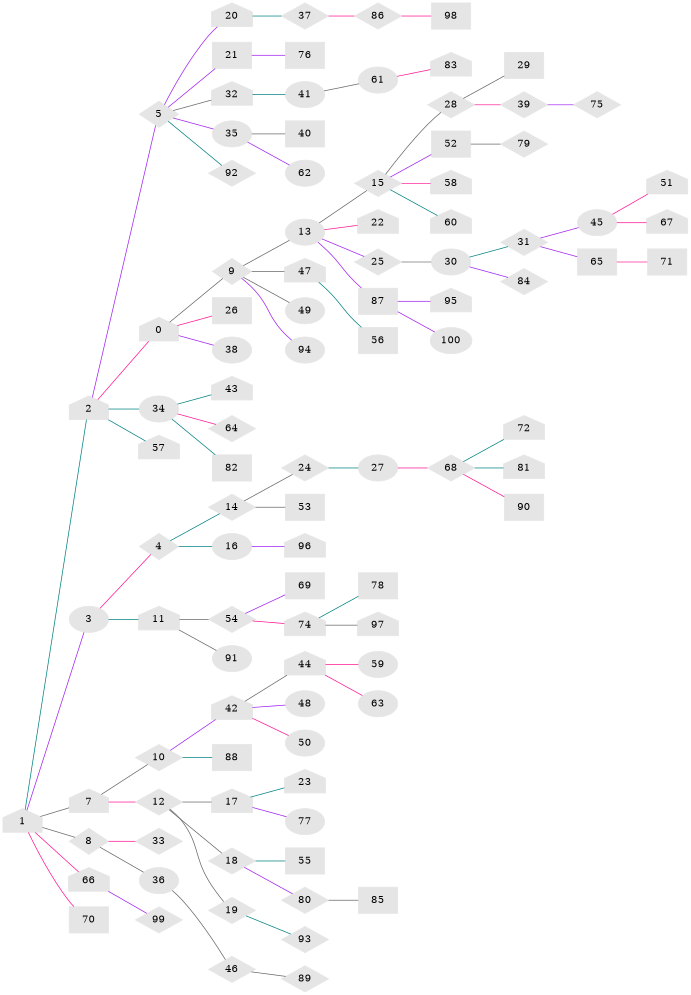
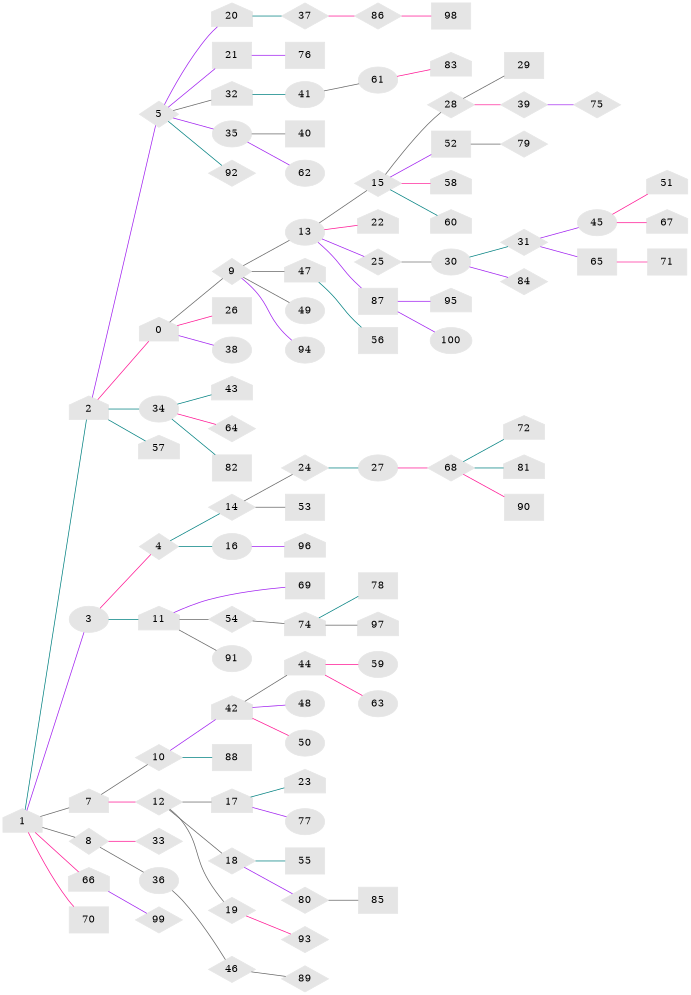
edge "69" -- "54": now "69" -- "11"
edge "54" -- "74": color deeppink -> gray40
edge "19" -- "93": color teal -> deeppink
